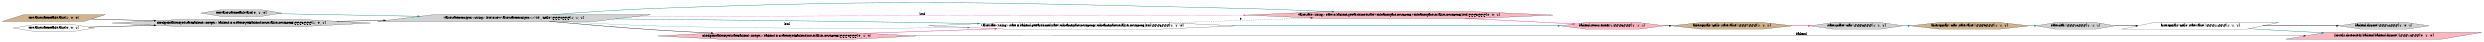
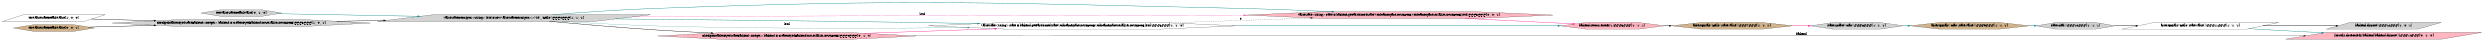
node "testValueStateDefaultValue['1', '0', '0']": fillcolor tan -> white
node "backend.dispose()@@@12@@@['1', '0', '1']": shape hexagon -> parallelogram
node "testValueStateDefaultValue['0', '0', '1']": fillcolor white -> tan
